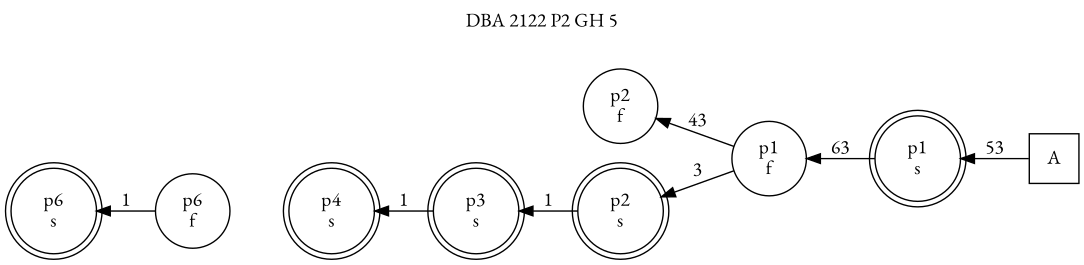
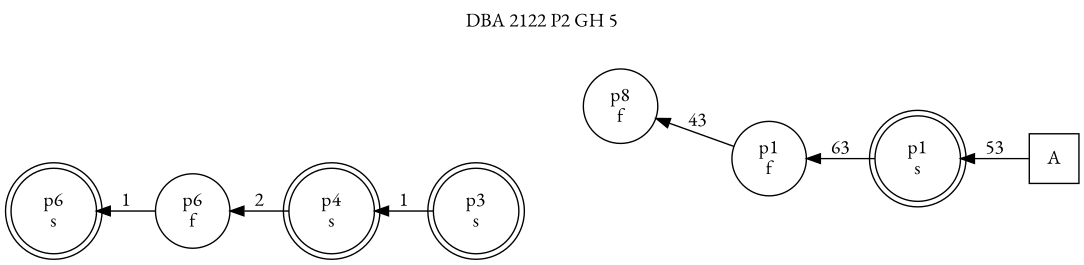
node "p2 f": label "p2 f" -> "p8 f"
edge "p4 s" -> "p6 f": added, label "2"
node "p2 s": removed
